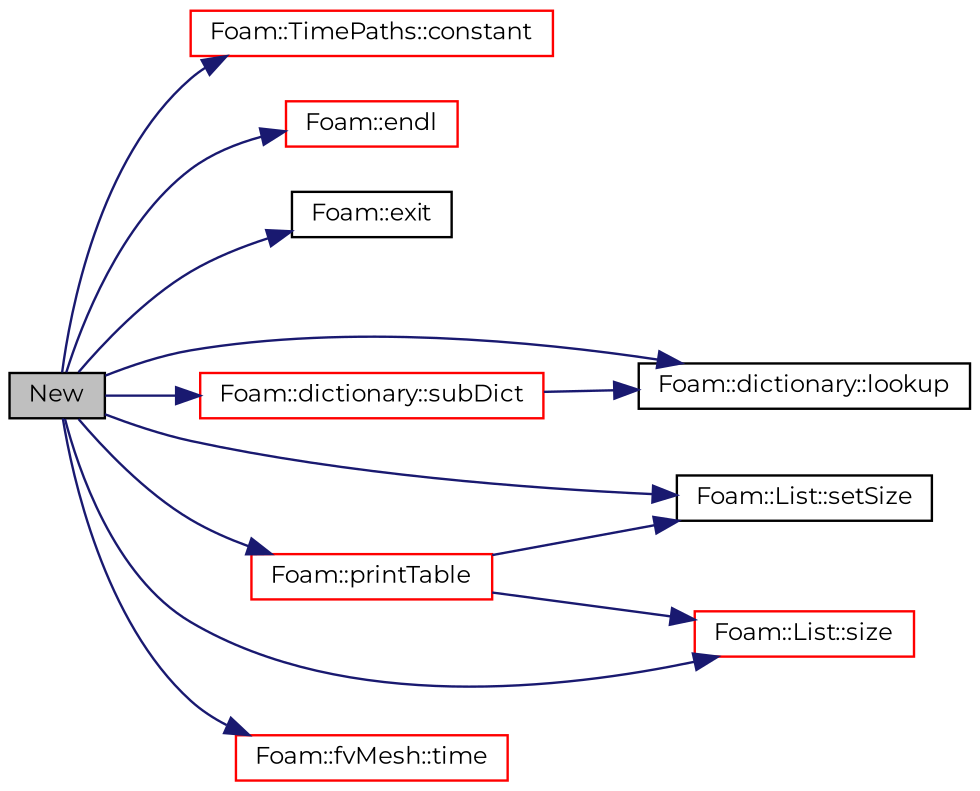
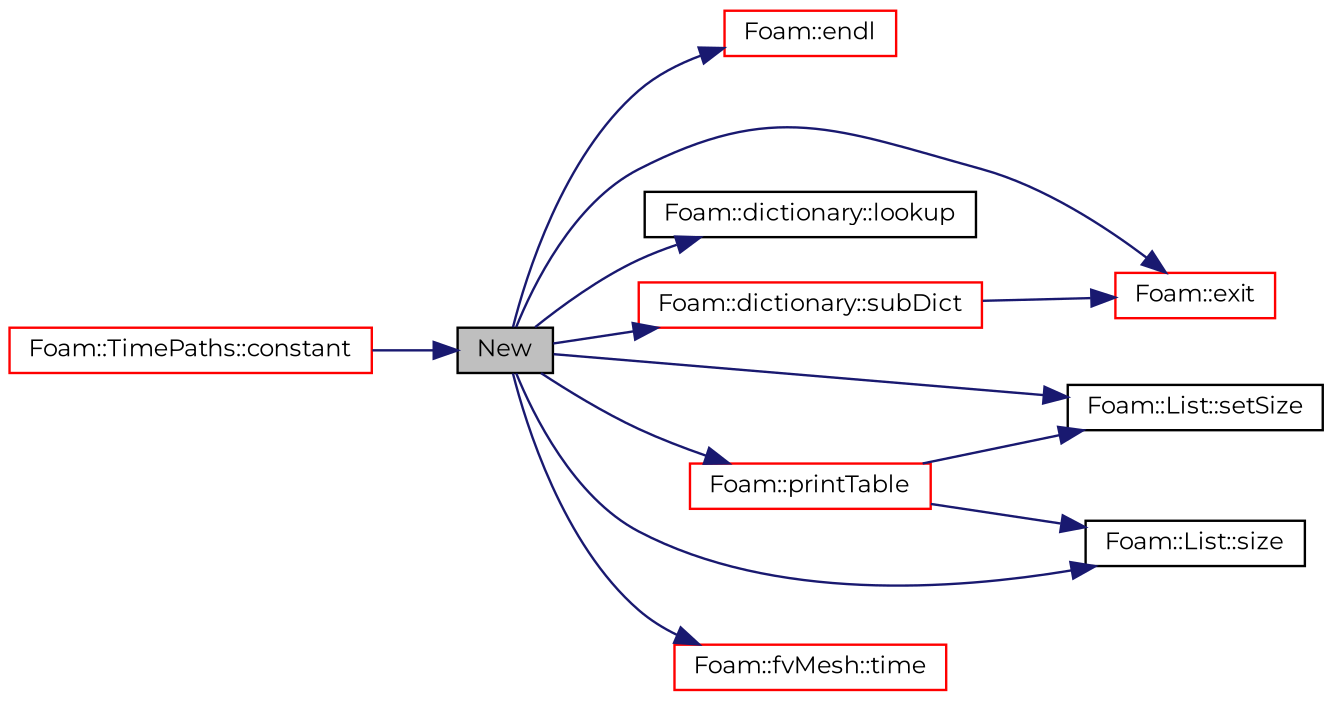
edge "New" -> "Foam::TimePaths::constant": reversed
node "Foam::exit": color black -> red
edge "Foam::dictionary::subDict" -> "Foam::dictionary::lookup": now "Foam::dictionary::subDict" -> "Foam::exit"
node "Foam::List::size": color red -> black
